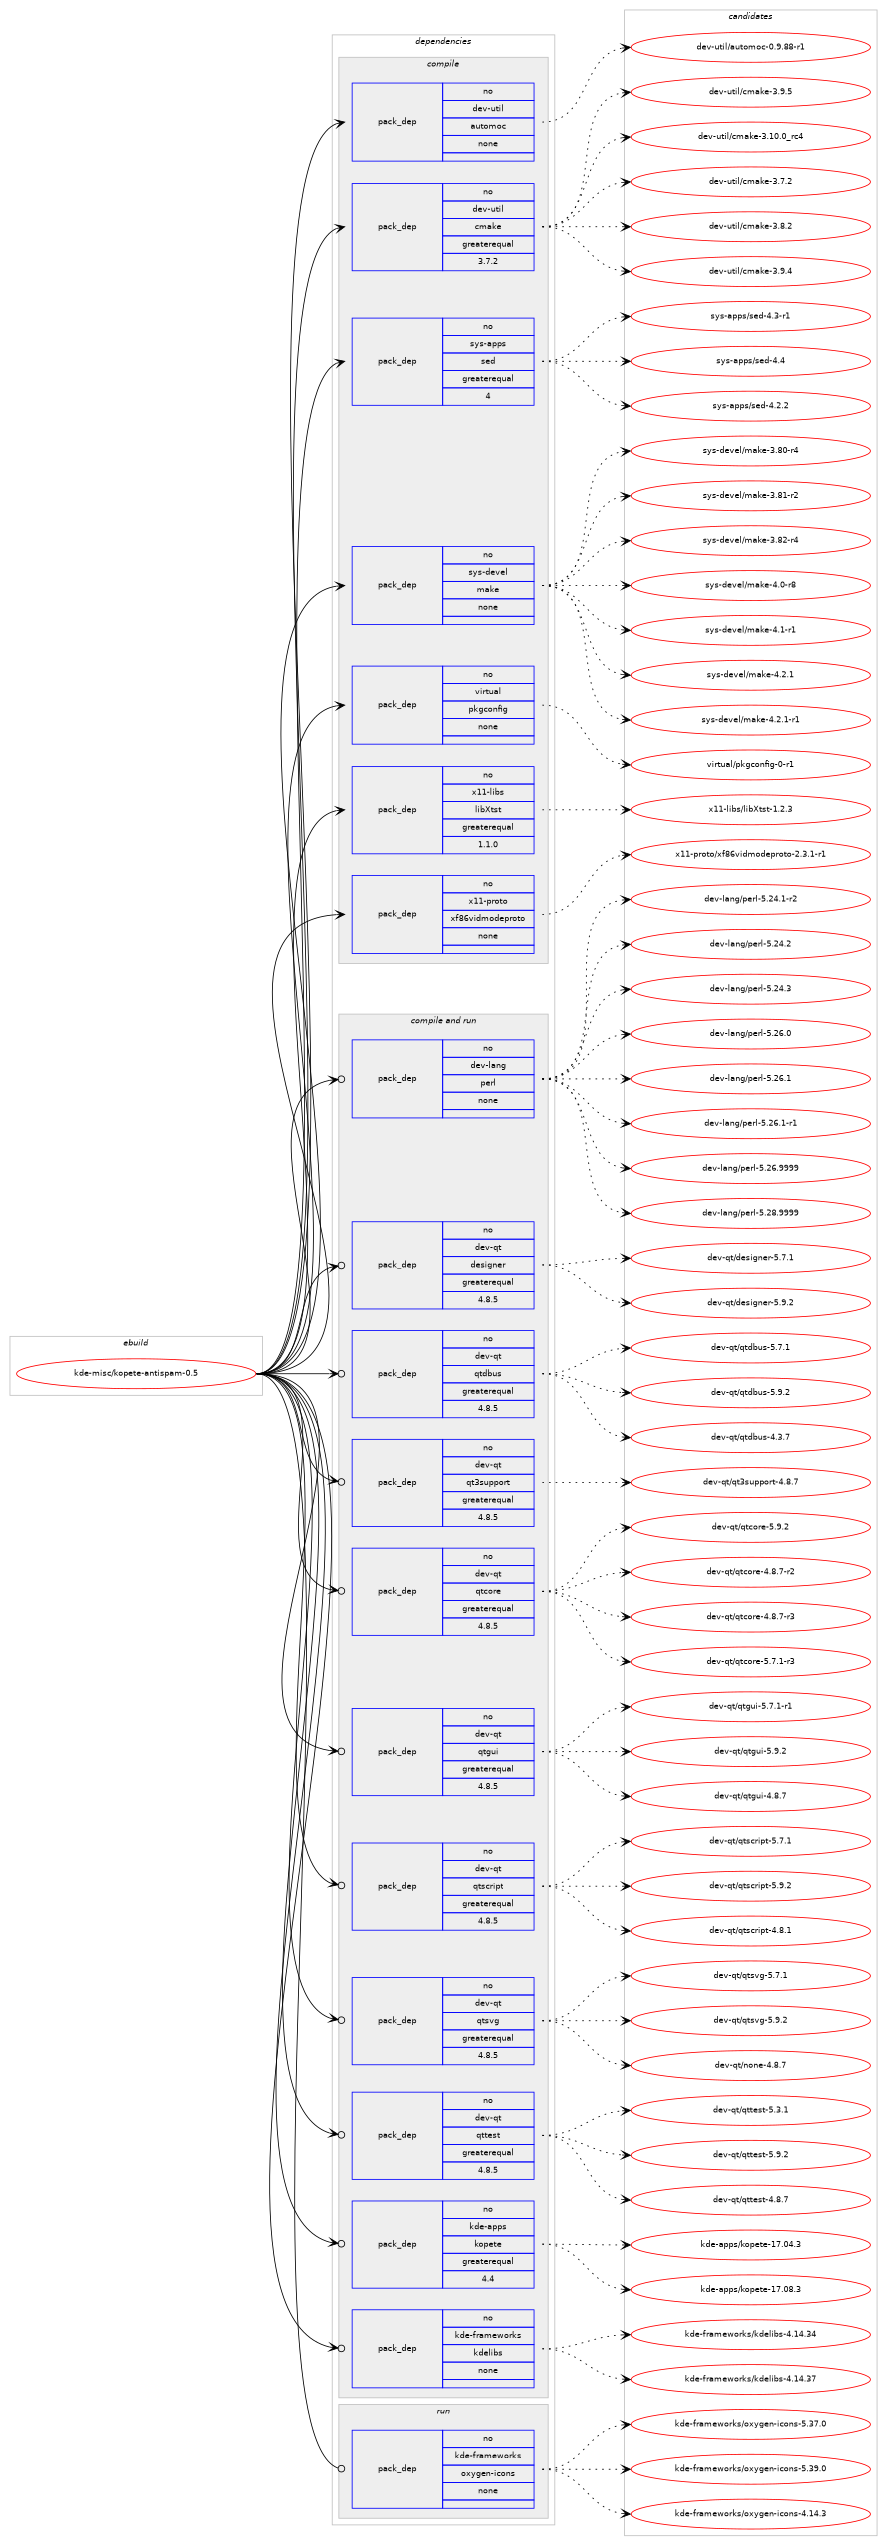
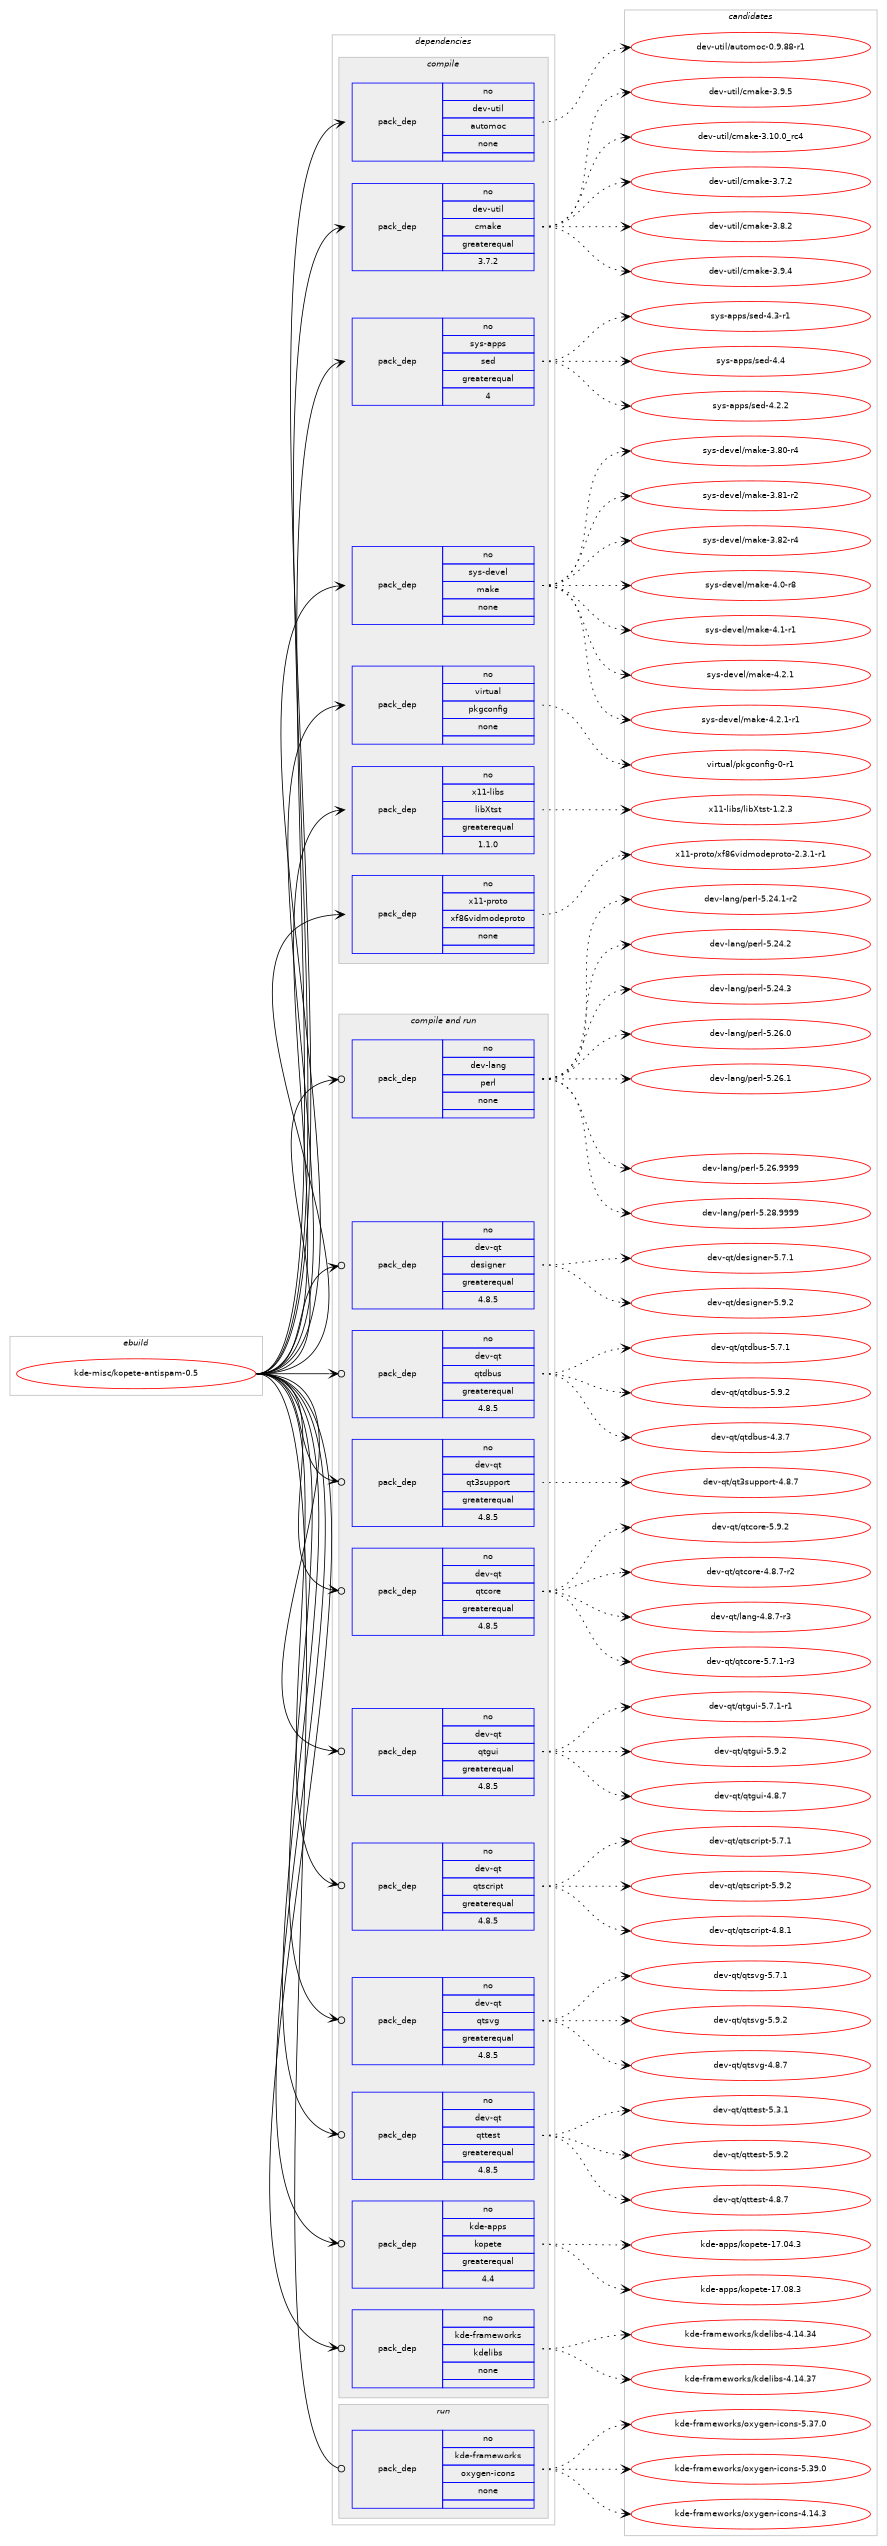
node "dev-lang/perl-5.26.1-r1": removed
node "dev-qt/qtcore-4.8.7-r3": label "dev-qt/qtcore-4.8.7-r3" -> "dev-qt/lang-4.8.7-r3"
node "dev-qt/none-4.8.7": label "dev-qt/none-4.8.7" -> "dev-qt/qtsvg-4.8.7"
